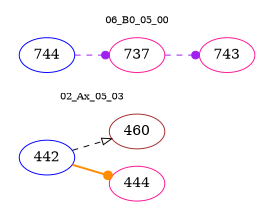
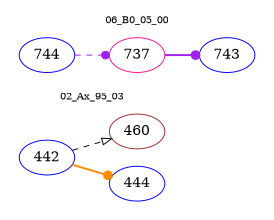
edge "737" -> "743": style dashed -> bold
node "743": color deeppink -> blue
cluster "02_Ax_05_03": label "02_Ax_05_03" -> "02_Ax_95_03"
node "444": color deeppink -> blue
